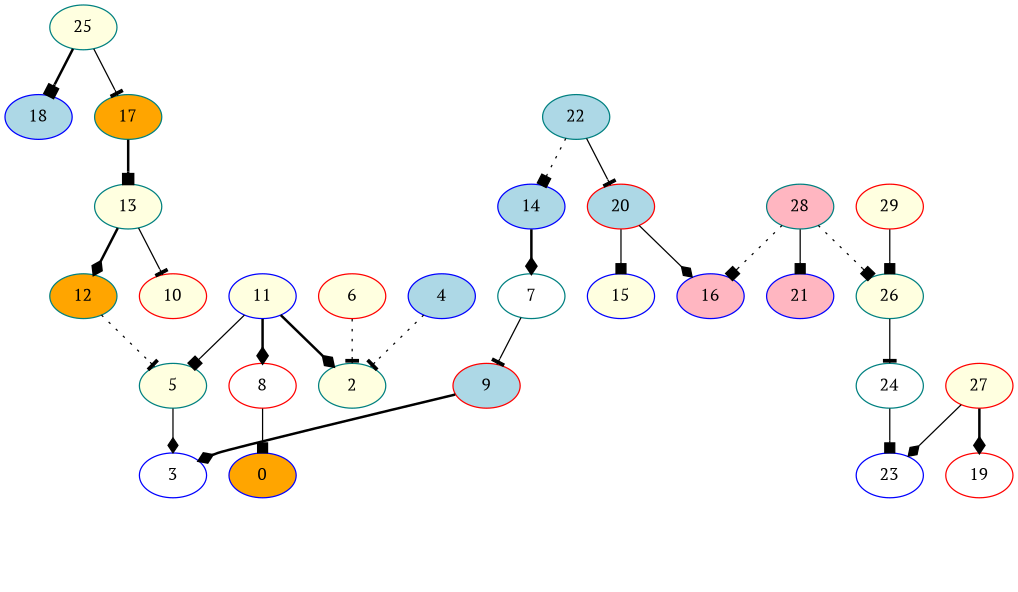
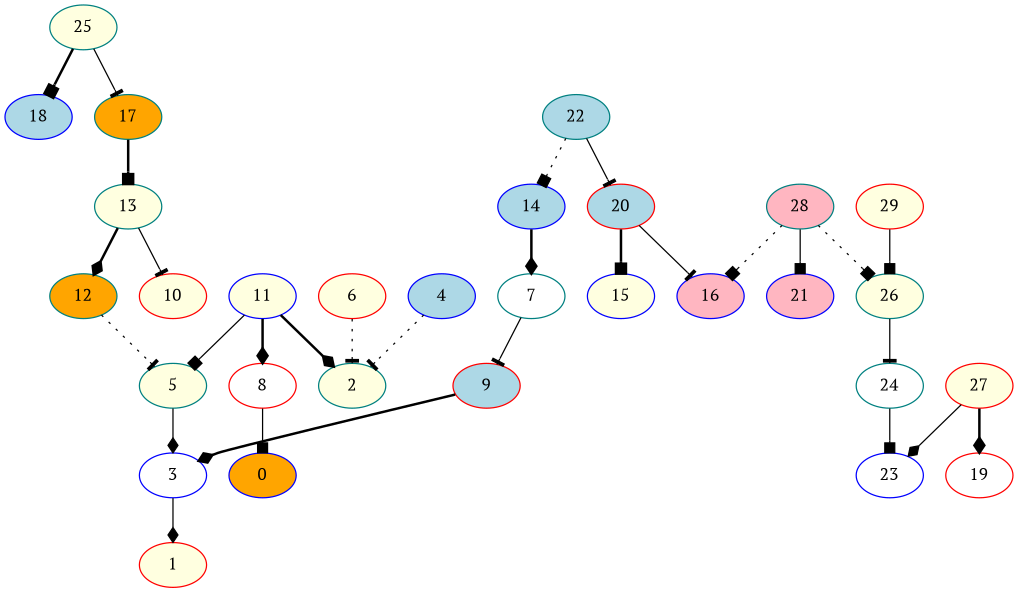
edge "20" -> "15": style solid -> bold
edge "20" -> "16": arrowhead diamond -> tee
node "1": added
